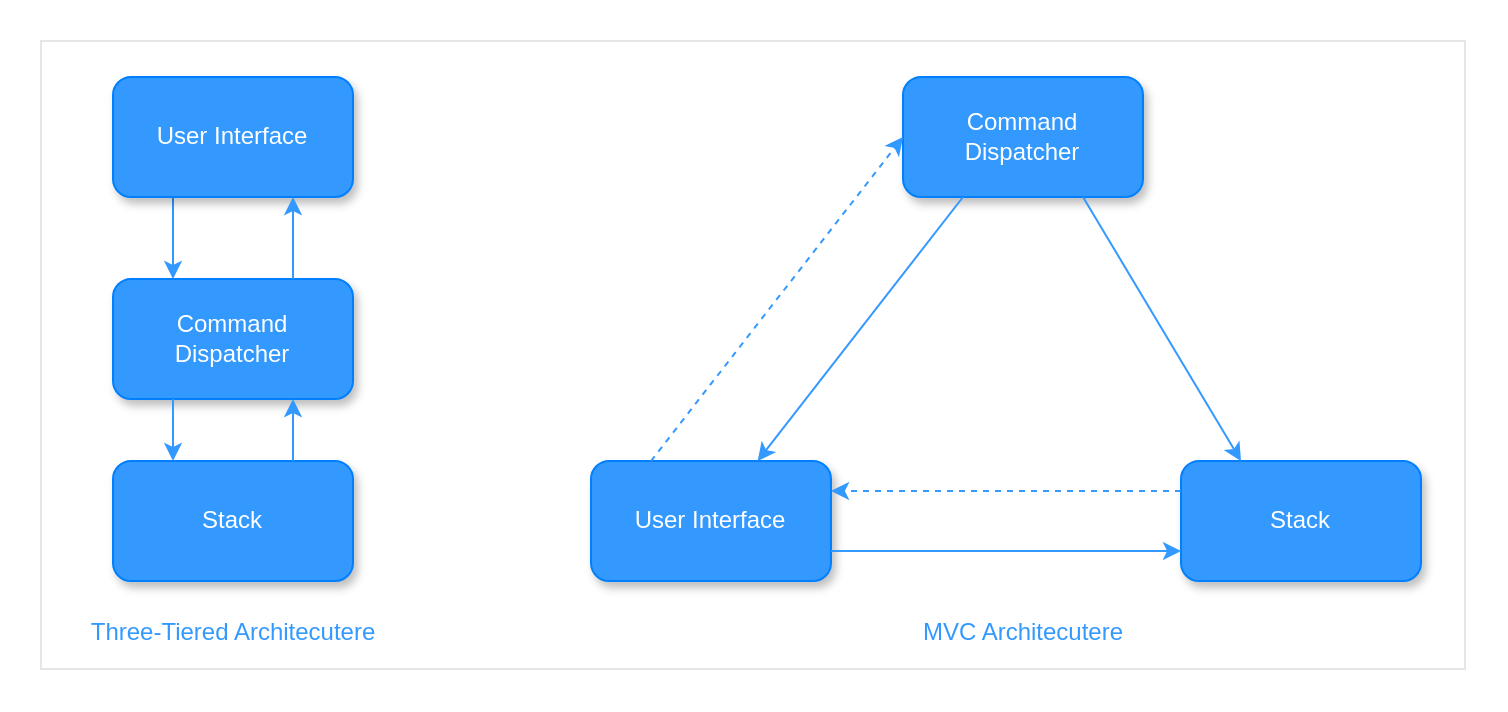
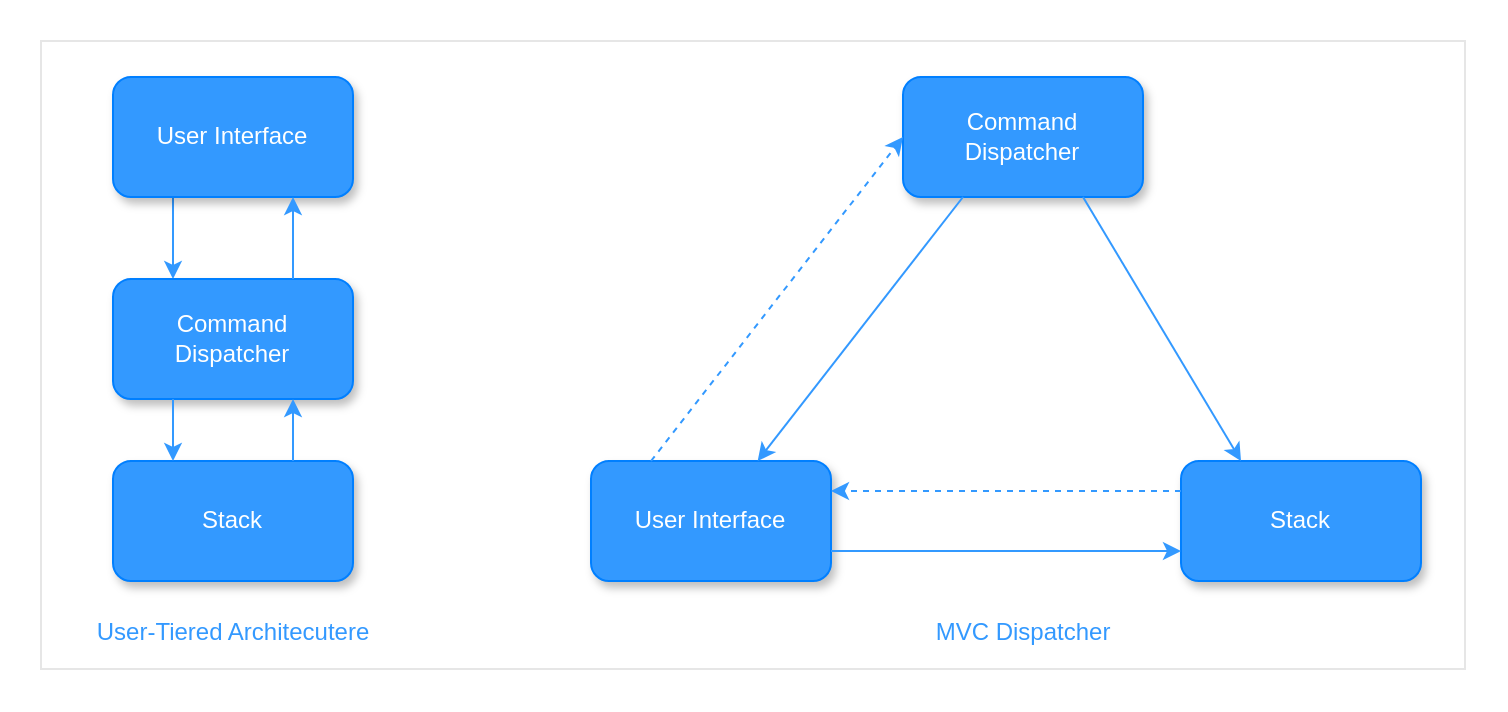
node "Three-Tiered Architecutere": label "Three-Tiered Architecutere" -> "User-Tiered Architecutere"
node "MVC Architecutere": label "MVC Architecutere" -> "MVC Dispatcher"
